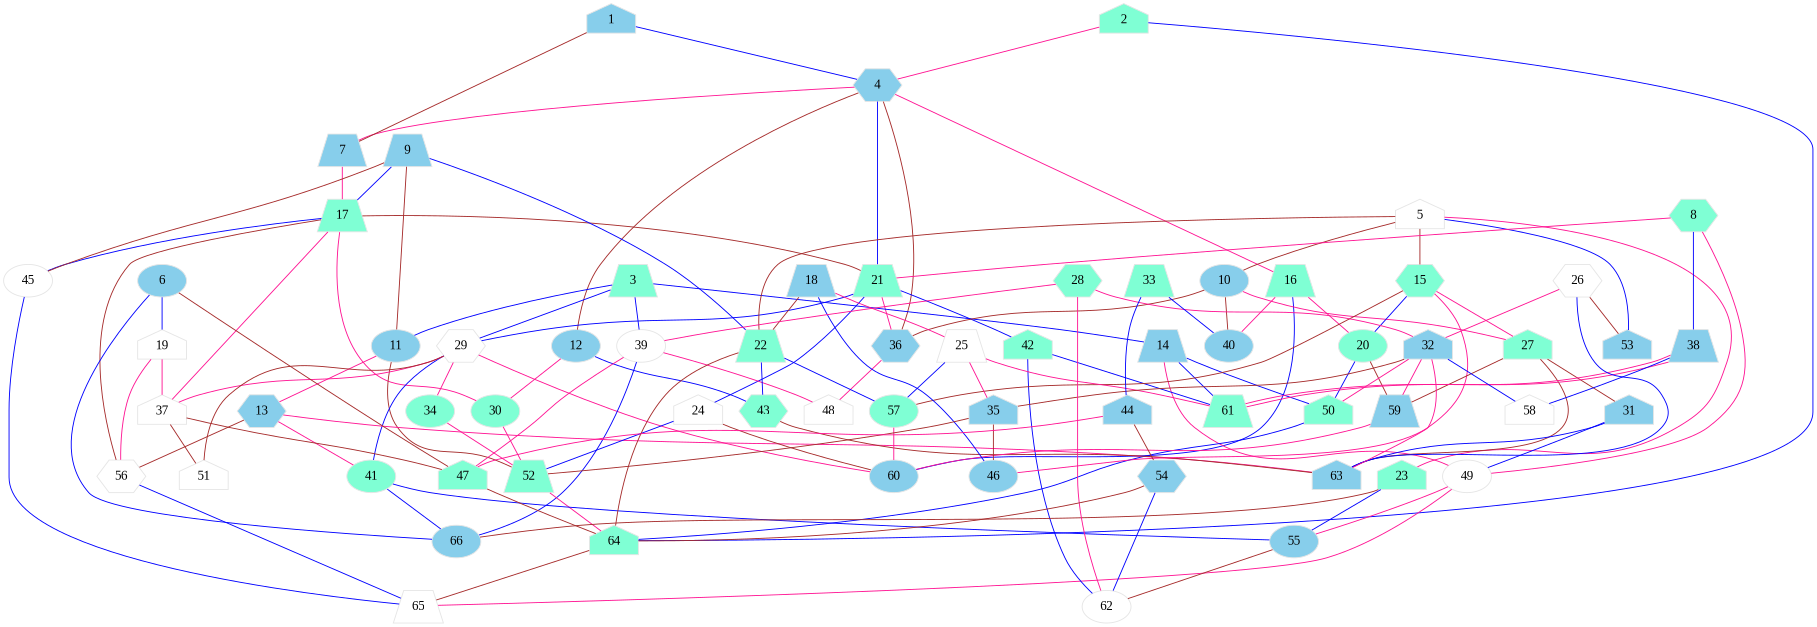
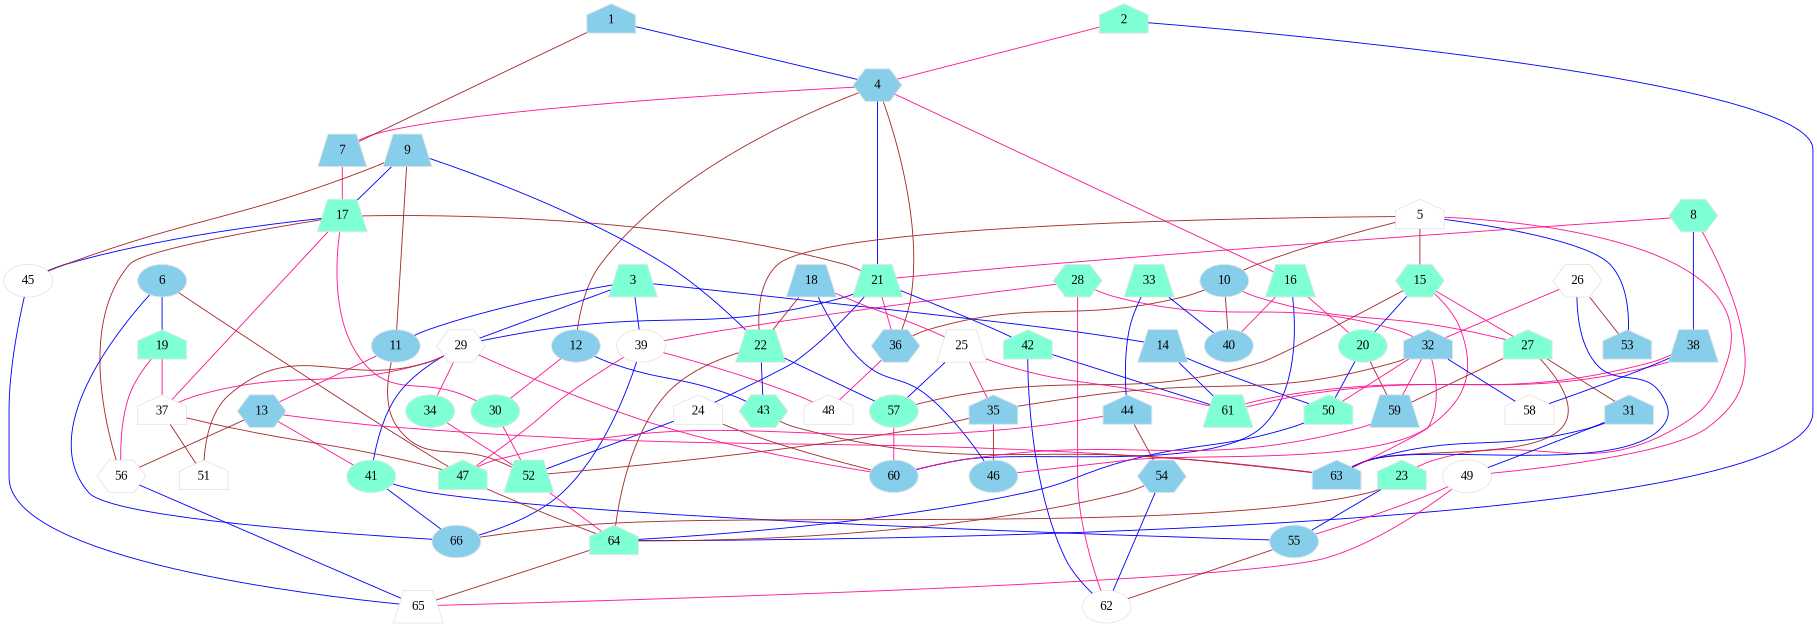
node "19": fillcolor white -> aquamarine
edge "14" -- "49": removed
